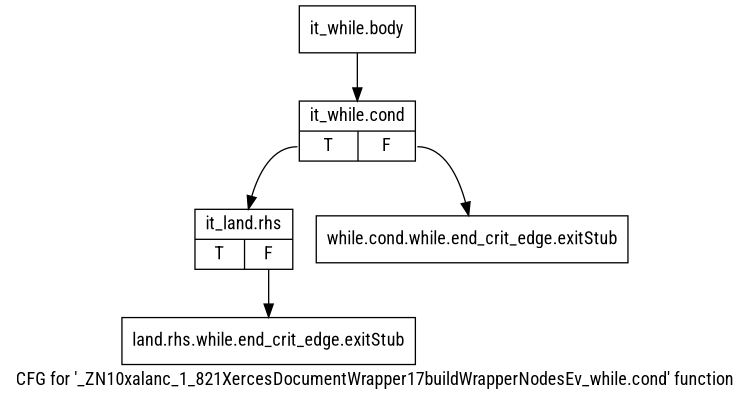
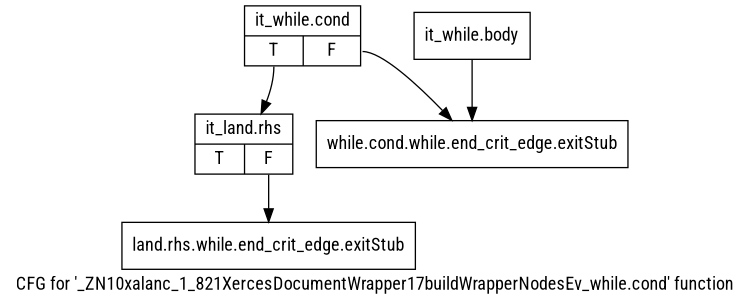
edge "it_while.body" -> "it_while.cond": now "it_while.body" -> "while.cond.while.end_crit_edge.exitStub"
